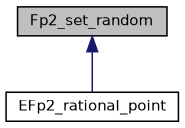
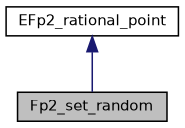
edge "EFp2_rational_point" -> "Fp2_set_random": reversed
